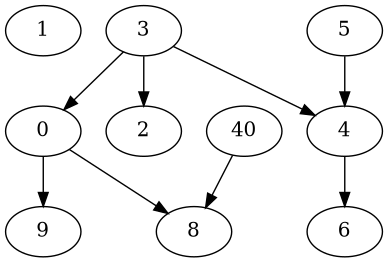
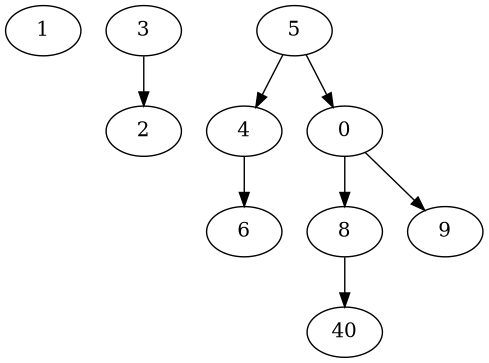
edge "3" -> "0": now "5" -> "0"
edge "3" -> "4": removed
edge "40" -> "8": reversed
